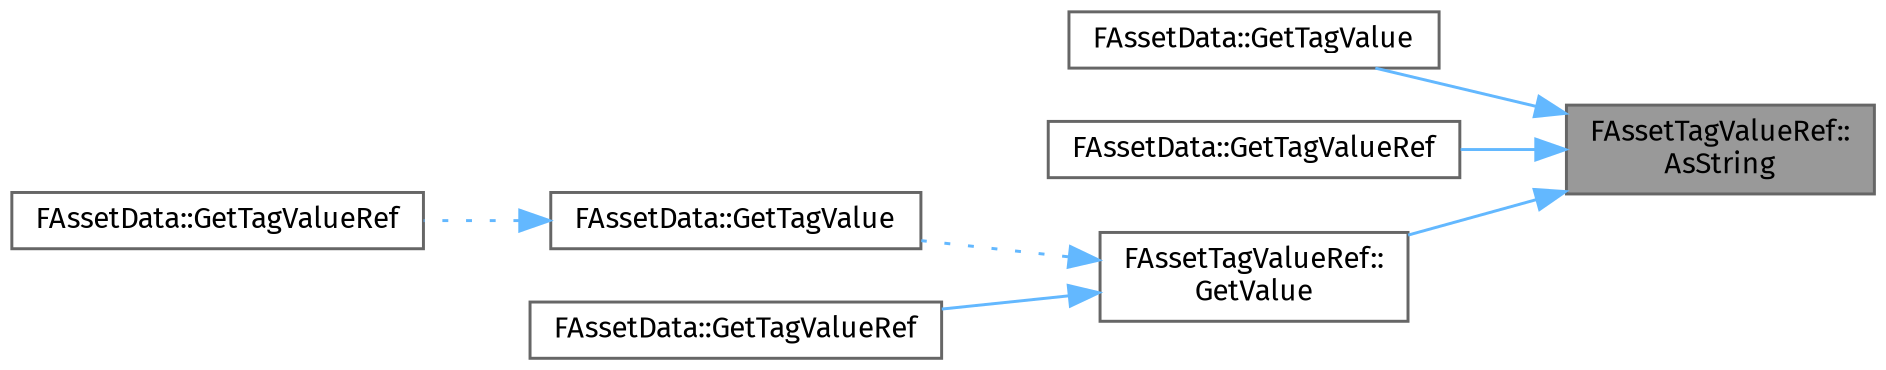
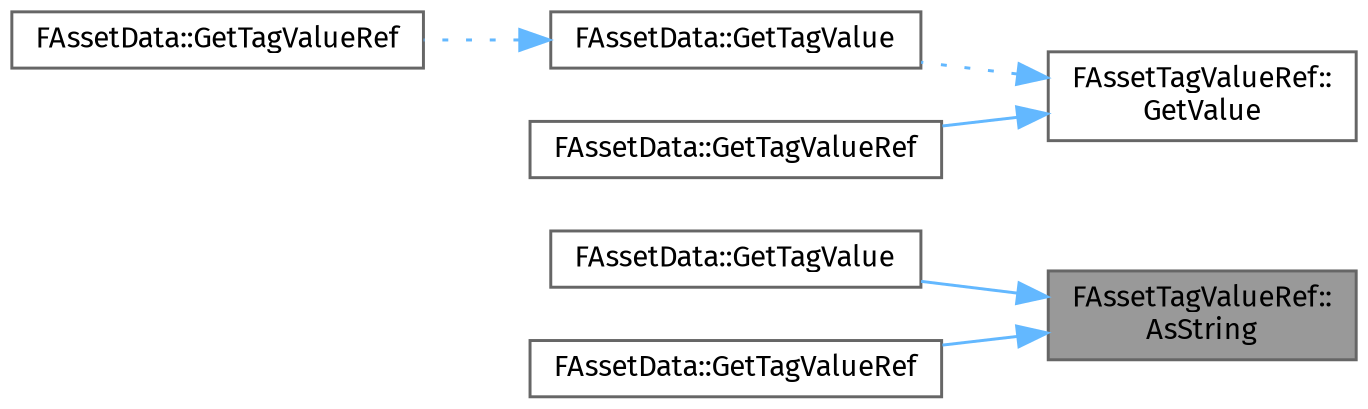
edge "FAssetTagValueRef:: GetValue" -> "FAssetTagValueRef:: AsString": removed
